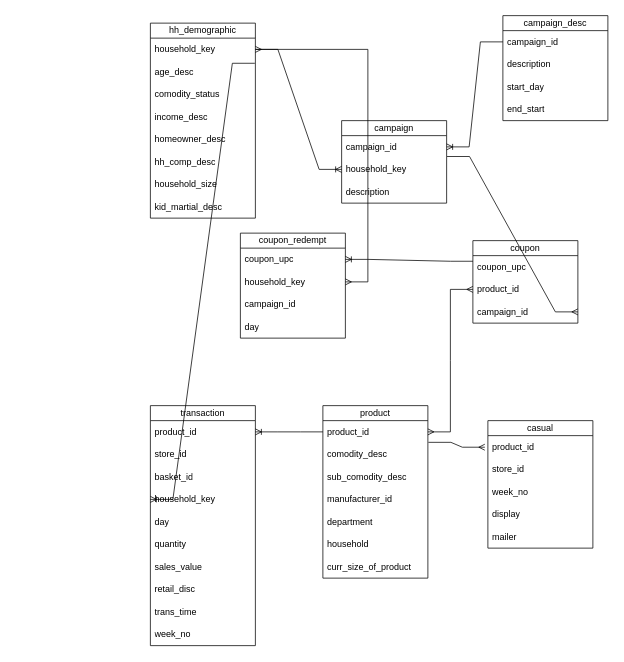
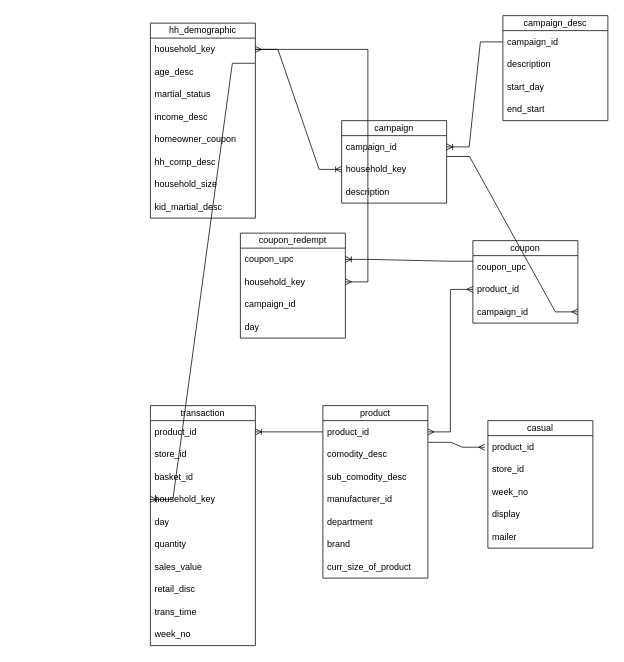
node "comodity_status": label "comodity_status" -> "martial_status"
node "homeowner_desc": label "homeowner_desc" -> "homeowner_coupon"
node "household": label "household" -> "brand"
